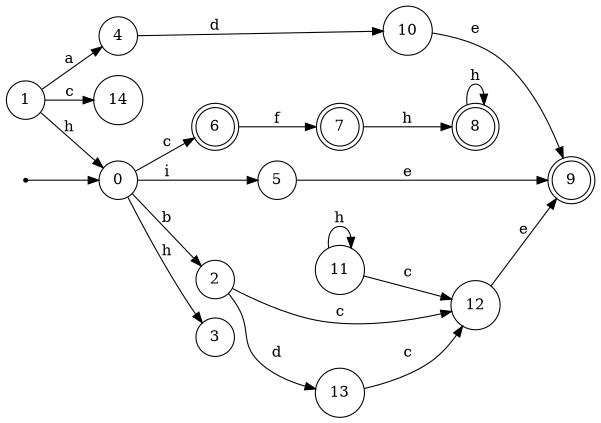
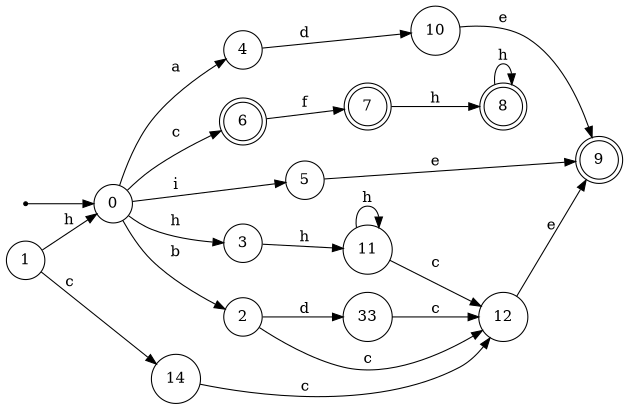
edge "1" -> "4": now "0" -> "4"
edge "3" -> "11": added, label "h"
node "13": label "13" -> "33"
edge "14" -> "12": added, label "c"
